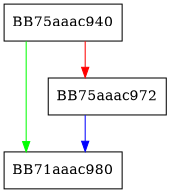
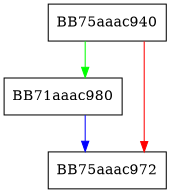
edge "BB75aaac972" -> "BB71aaac980": reversed
